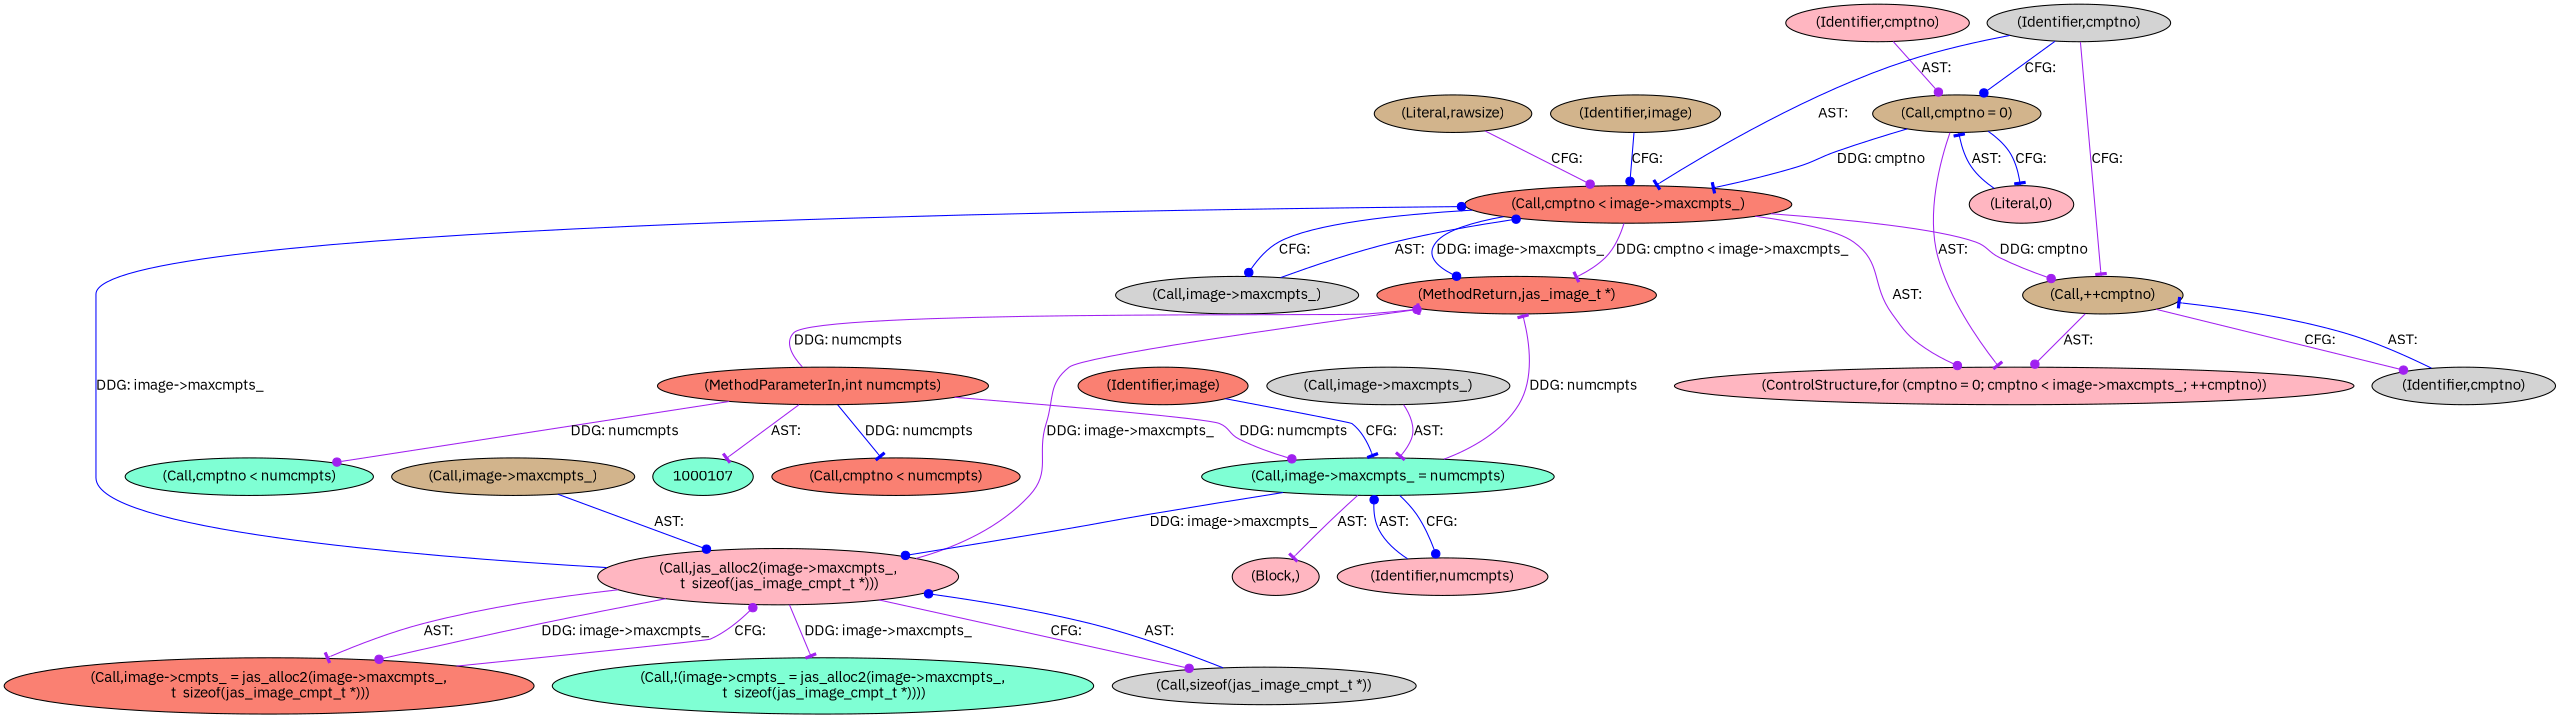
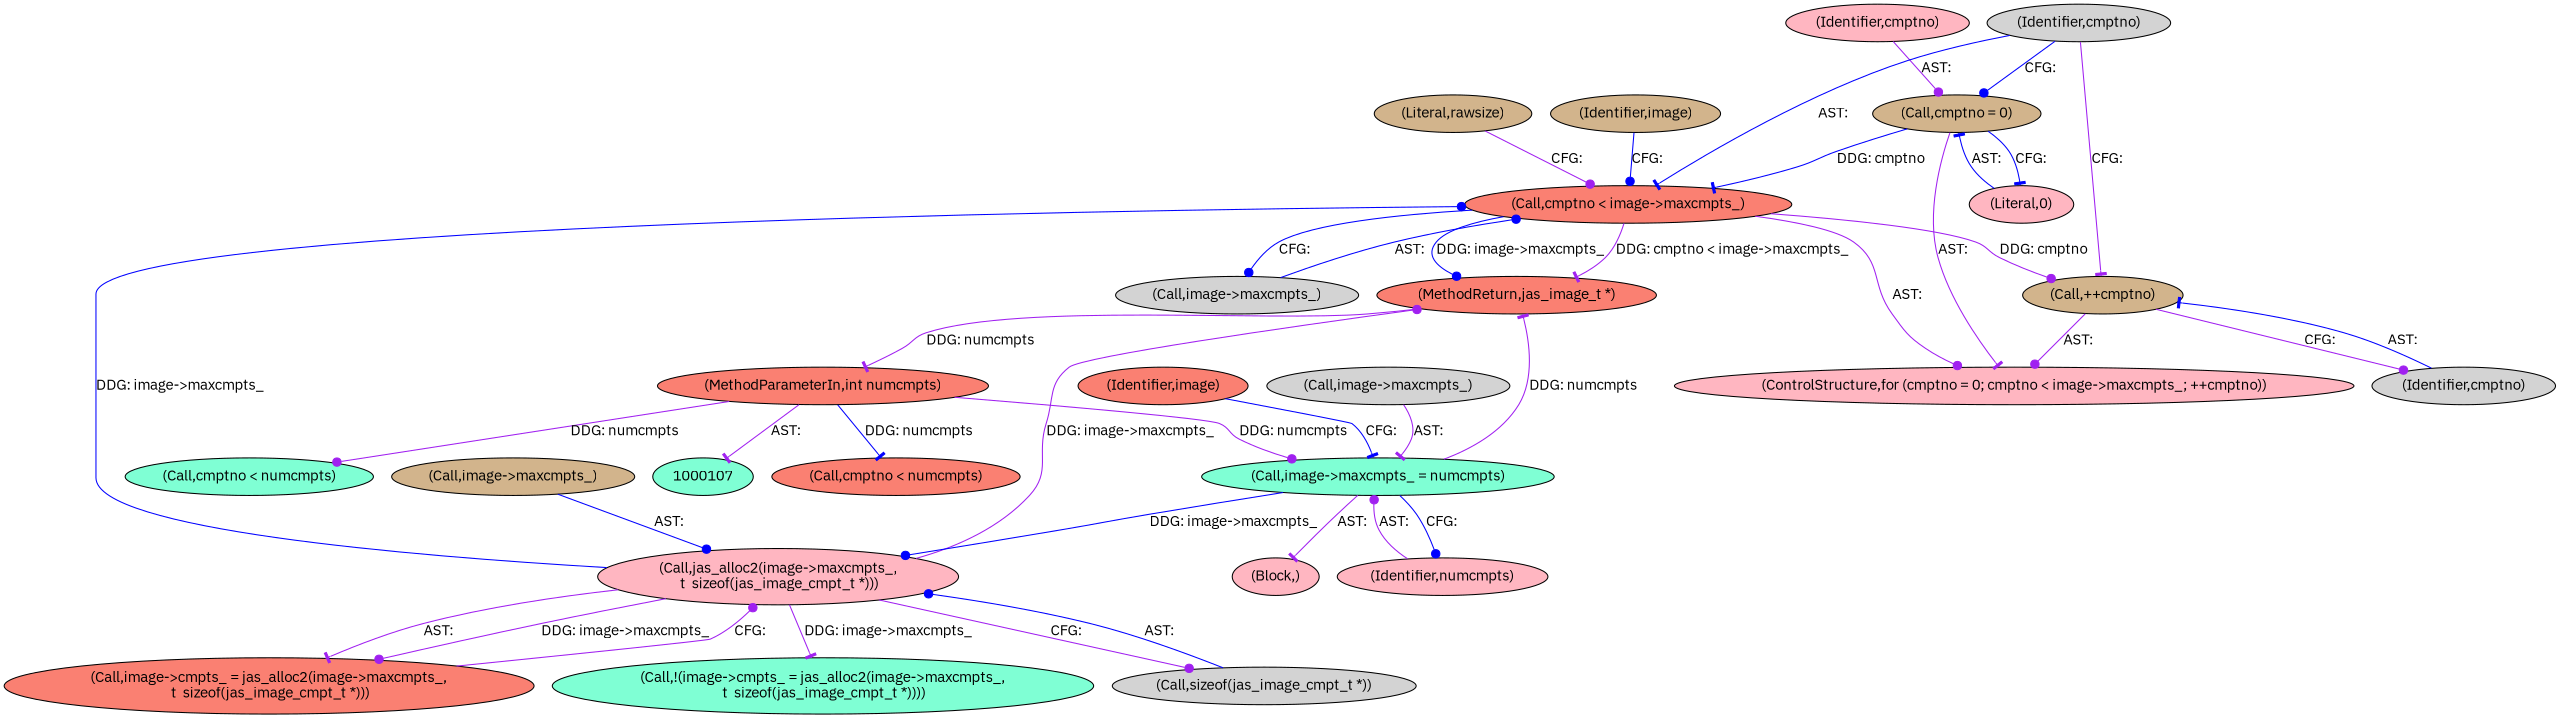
edge "(MethodParameterIn,int numcmpts)" -> "(MethodReturn,jas_image_t *)": reversed
edge "(Identifier,numcmpts)" -> "(Call,image->maxcmpts_ = numcmpts)": color blue -> purple
